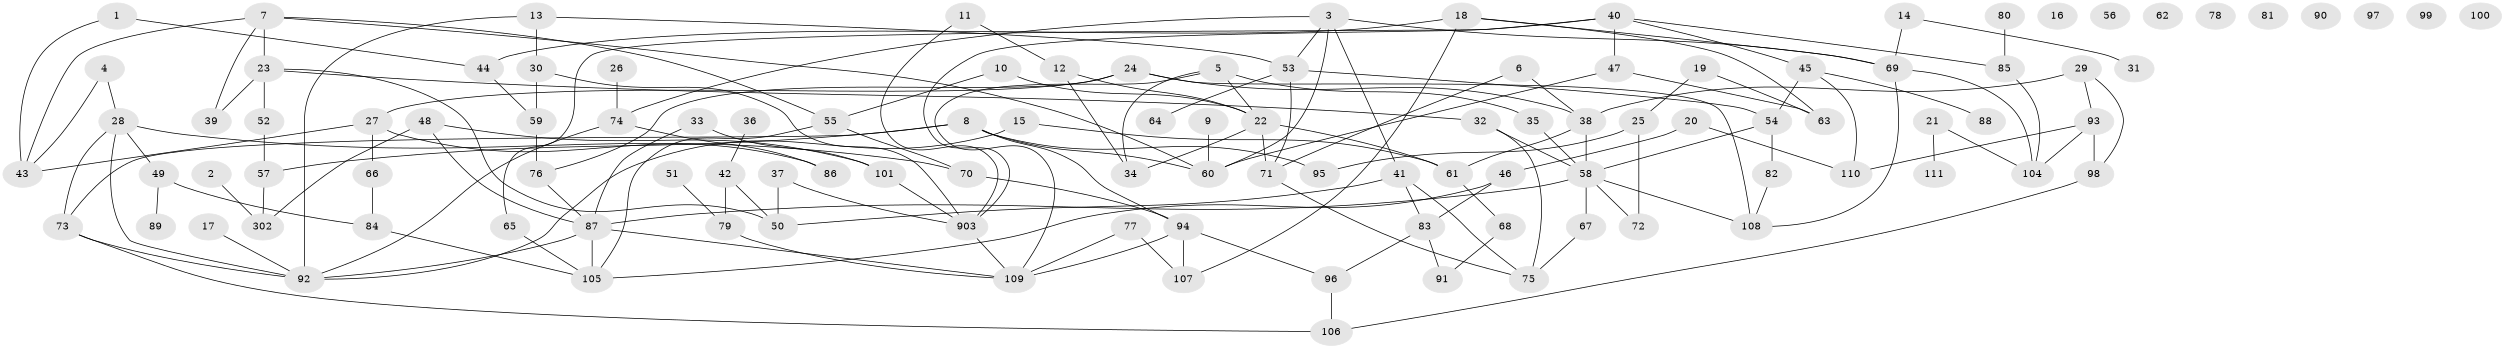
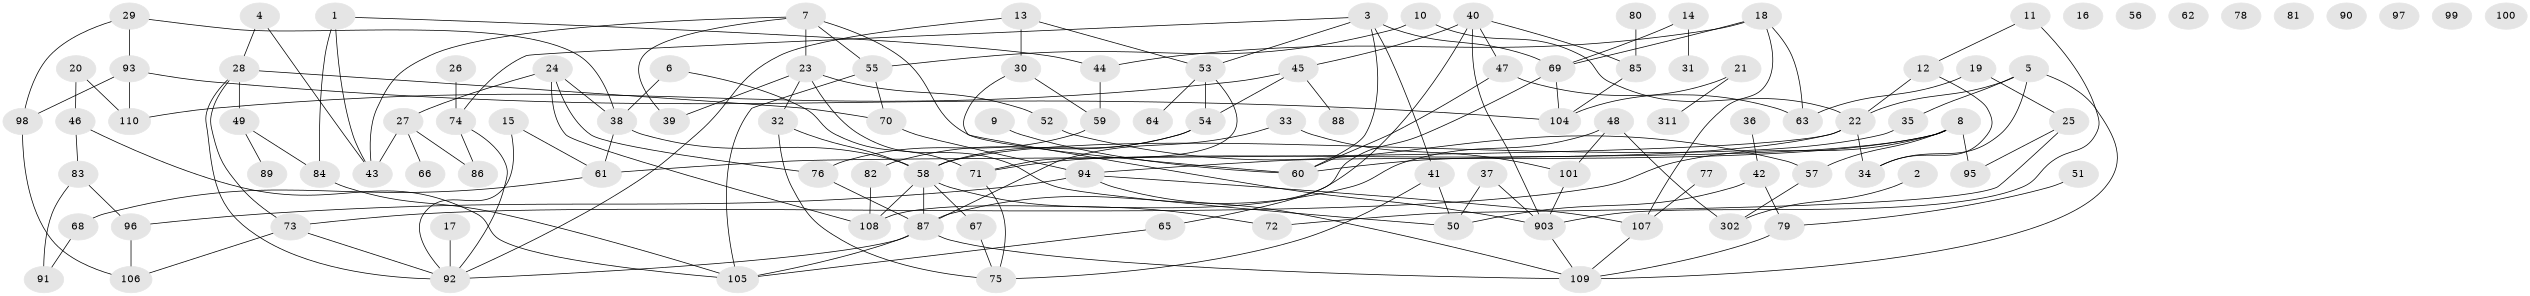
node "111": label "111" -> "311"
edge "41" -- "83": removed
edge "66" -- "84": now "1" -- "84"
edge "77" -- "109": now "107" -- "109"
